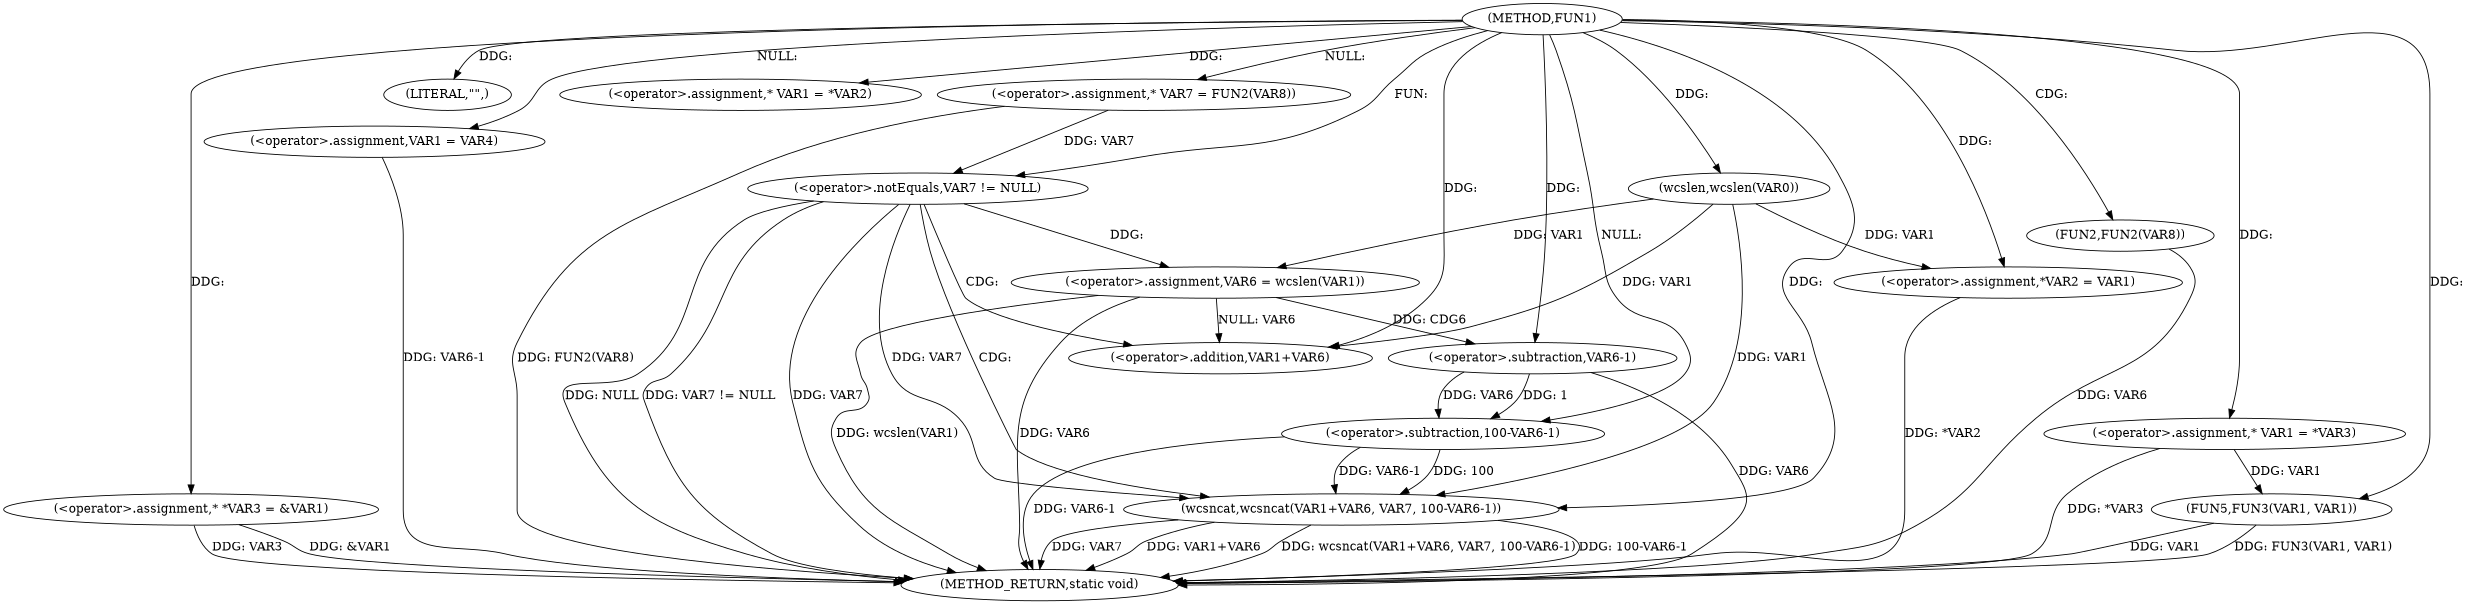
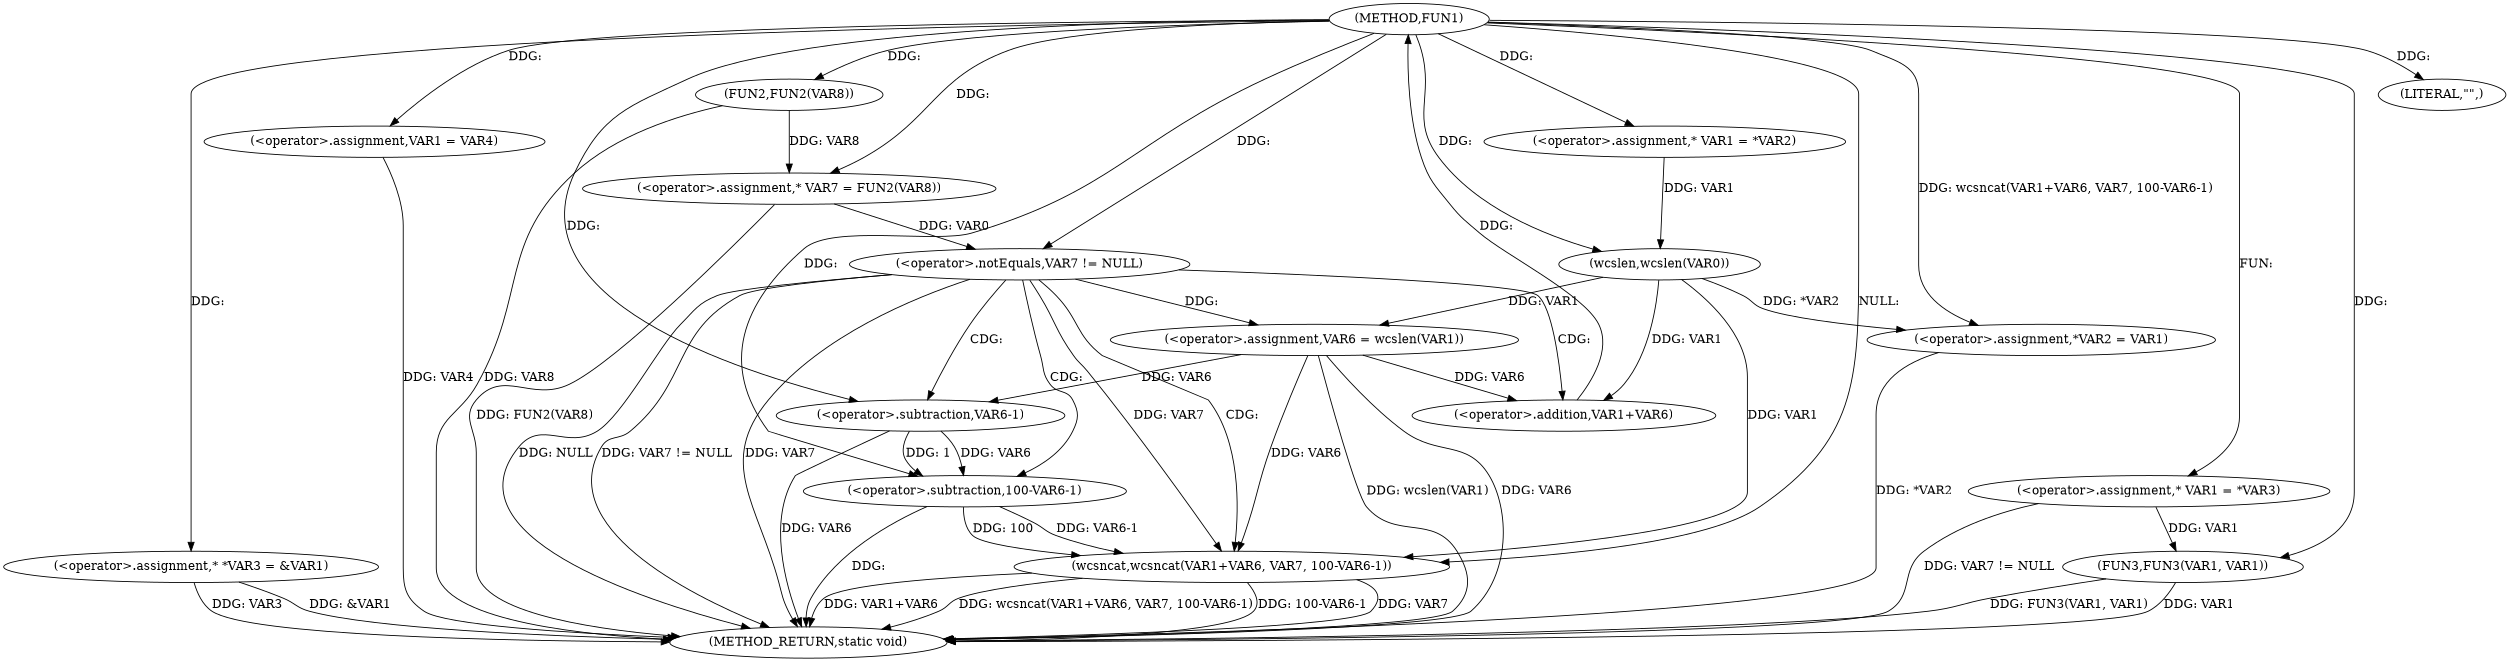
edge "(METHOD,FUN1)" -> "(<operator>.assignment,VAR1 = VAR4)": label "NULL: " -> "DDG: "
edge "(METHOD,FUN1)" -> "(<operator>.assignment,* VAR7 = FUN2(VAR8))": label "NULL: " -> "DDG: "
edge "(METHOD,FUN1)" -> "(<operator>.notEquals,VAR7 != NULL)": label "FUN: " -> "DDG: "
edge "(METHOD,FUN1)" -> "(FUN2,FUN2(VAR8))": label "CDG: " -> "DDG: "
edge "(FUN2,FUN2(VAR8))" -> "(<operator>.assignment,* VAR7 = FUN2(VAR8))": added, label "DDG: VAR8"
edge "(<operator>.assignment,* VAR7 = FUN2(VAR8))" -> "(<operator>.notEquals,VAR7 != NULL)": label "DDG: VAR7" -> "DDG: VAR0"
edge "(METHOD,FUN1)" -> "(<operator>.assignment,*VAR2 = VAR1)": label "DDG: " -> "DDG: wcsncat(VAR1+VAR6, VAR7, 100-VAR6-1)"
edge "(<operator>.assignment,* VAR1 = *VAR2)" -> "(wcslen,wcslen(VAR0))": added, label "DDG: VAR1"
edge "(METHOD,FUN1)" -> "(<operator>.addition,VAR1+VAR6)": reversed
edge "(METHOD,FUN1)" -> "(<operator>.subtraction,100-VAR6-1)": label "NULL: " -> "DDG: "
edge "(wcslen,wcslen(VAR0))" -> "(<operator>.assignment,*VAR2 = VAR1)": label "DDG: VAR1" -> "DDG: *VAR2"
edge "(METHOD,FUN1)" -> "(<operator>.assignment,* VAR1 = *VAR3)": label "DDG: " -> "FUN: "
edge "(METHOD,FUN1)" -> "(wcsncat,wcsncat(VAR1+VAR6, VAR7, 100-VAR6-1))": label "DDG: " -> "NULL: "
edge "(<operator>.assignment,VAR6 = wcslen(VAR1))" -> "(<operator>.addition,VAR1+VAR6)": label "NULL: VAR6" -> "DDG: VAR6"
edge "(<operator>.assignment,VAR6 = wcslen(VAR1))" -> "(<operator>.subtraction,VAR6-1)": label "DDG: CDG6" -> "DDG: VAR6"
edge "(<operator>.notEquals,VAR7 != NULL)" -> "(<operator>.subtraction,VAR6-1)": added, label "CDG:"
edge "(<operator>.assignment,VAR1 = VAR4)" -> "(METHOD_RETURN,static void)": label "DDG: VAR6-1" -> "DDG: VAR4"
edge "(<operator>.notEquals,VAR7 != NULL)" -> "(<operator>.subtraction,100-VAR6-1)": added, label "CDG:"
edge "(FUN2,FUN2(VAR8))" -> "(METHOD_RETURN,static void)": label "DDG: VAR6" -> "DDG: VAR8"
edge "(<operator>.assignment,VAR6 = wcslen(VAR1))" -> "(wcsncat,wcsncat(VAR1+VAR6, VAR7, 100-VAR6-1))": added, label "DDG: VAR6"
edge "(<operator>.subtraction,100-VAR6-1)" -> "(METHOD_RETURN,static void)": label "DDG: VAR6-1" -> "DDG: "
edge "(<operator>.assignment,* VAR1 = *VAR3)" -> "(METHOD_RETURN,static void)": label "DDG: *VAR3" -> "DDG: VAR7 != NULL"
node "(FUN5,FUN3(VAR1, VAR1))": label "(FUN5,FUN3(VAR1, VAR1))" -> "(FUN3,FUN3(VAR1, VAR1))"
